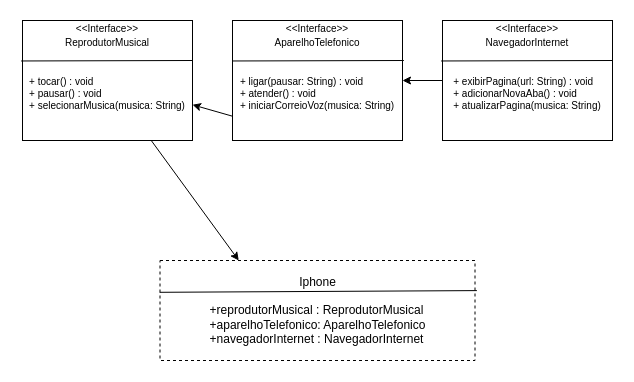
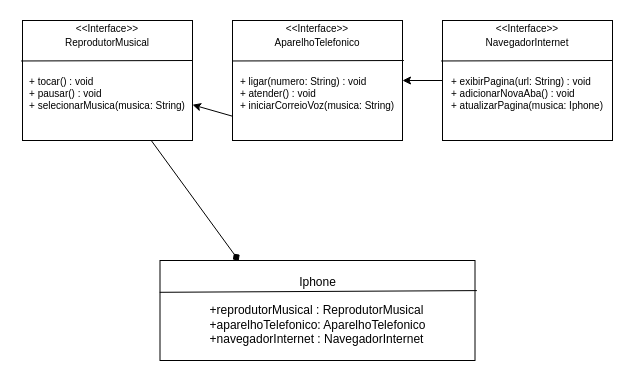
node "<<Interface>> AparelhoTelefonico + ligar(pausar: String) : void + atender() : void + iniciarCorreioVoz(musica: String)": label "<<Interface>> AparelhoTelefonico + ligar(pausar: String) : void + atender() : void + iniciarCorreioVoz(musica: String)" -> "<<Interface>> AparelhoTelefonico + ligar(numero: String) : void + atender() : void + iniciarCorreioVoz(musica: String)"
node "<<Interface>> NavegadorInternet + exibirPagina(url: String) : void + adicionarNovaAba() : void + atualizarPagina(musica: String)": label "<<Interface>> NavegadorInternet + exibirPagina(url: String) : void + adicionarNovaAba() : void + atualizarPagina(musica: String)" -> "<<Interface>> NavegadorInternet + exibirPagina(url: String) : void + adicionarNovaAba() : void + atualizarPagina(musica: Iphone)"
edge "<<Interface>> ReprodutorMusical + tocar() : void + pausar() : void + selecionarMusica(musica: String)" -> "Iphone +reprodutorMusical : ReprodutorMusical +aparelhoTelefonico: AparelhoTelefonico +navegadorInternet : NavegadorInternet": arrowhead classic -> diamond
node "Iphone +reprodutorMusical : ReprodutorMusical +aparelhoTelefonico: AparelhoTelefonico +navegadorInternet : NavegadorInternet": style dashed -> solid
